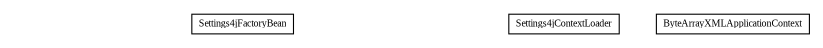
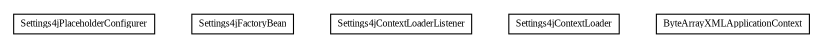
node "Settings4jPlaceholderConfigurer": added
node "Settings4jContextLoaderListener": added
